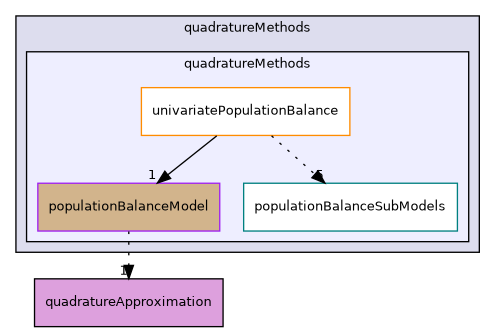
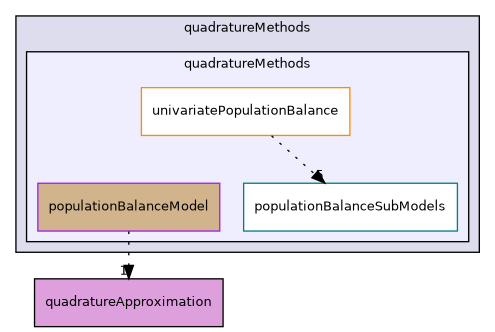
edge "univariatePopulationBalance" -> "populationBalanceModel": removed
